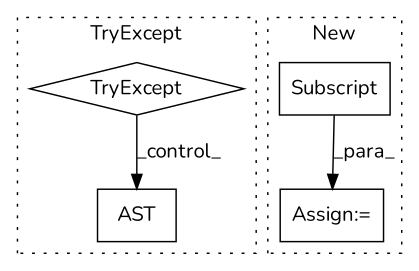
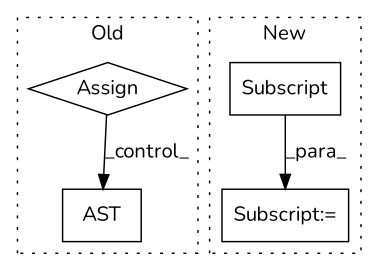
cluster "TryExcept": label "TryExcept" -> "Old"
node "TryExcept": label "TryExcept" -> "Assign"
node "Assign:=": label "Assign:=" -> "Subscript:="
